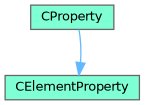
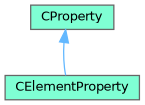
edge "CProperty" -> "CElementProperty": reversed
